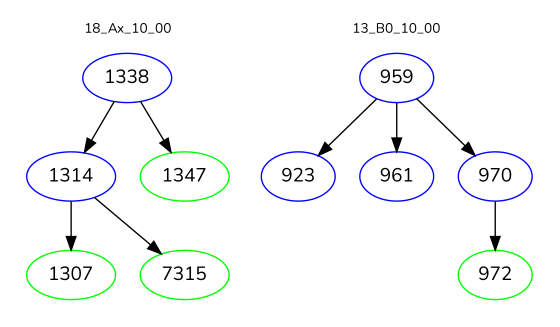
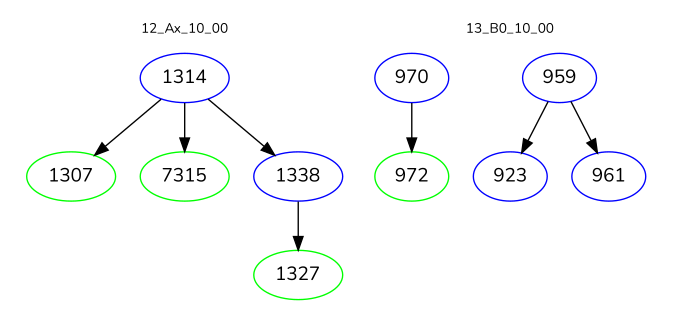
cluster "18_Ax_10_00": label "18_Ax_10_00" -> "12_Ax_10_00"
edge "1338" -> "1314": reversed
edge "959" -> "970": removed
node "1347": label "1347" -> "1327"
